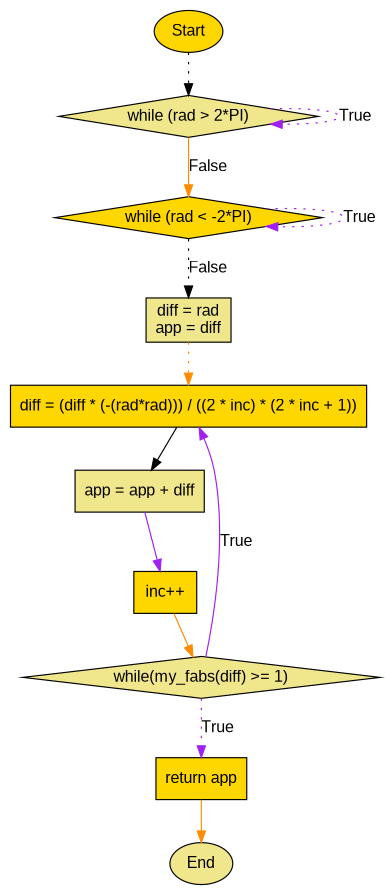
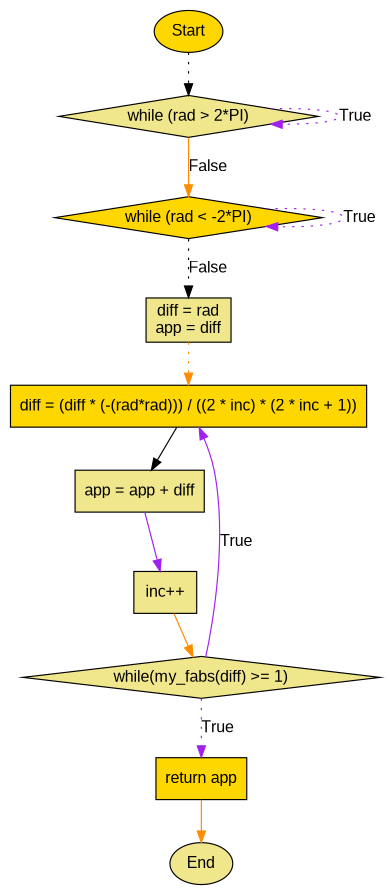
node "inc++": fillcolor gold -> khaki
